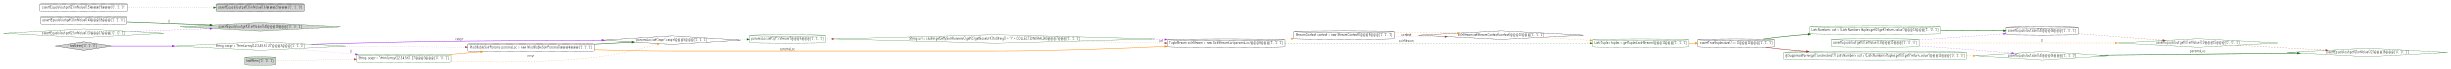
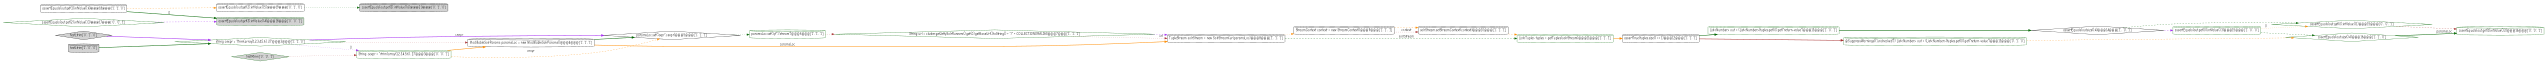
edge "assertEquals(out.get(1).intValue(),4)@@@18@@@['1', '1', '0']" -> "assertEquals(out.get(2).intValue(),5)@@@19@@@['0', '1', '0']": added
node "assertEquals(out.get(3).intValue(),4)@@@18@@@['0', '0', '1']": shape diamond -> cylinder
node "assertEquals(out.size(),4)@@@14@@@['1', '0', '1']": shape cylinder -> diamond
node "solrStream.setStreamContext(context)@@@10@@@['1', '1', '1']": shape diamond -> cylinder
edge "assertEquals(out.get(0).intValue(),3)@@@15@@@['1', '0', '0']" -> "assertEquals(out.size(),4)@@@14@@@['1', '0', '1']": reversed
edge "assertEquals(out.size(),4)@@@14@@@['1', '0', '1']" -> "assertEquals(out.get(0).intValue(),1)@@@15@@@['0', '0', '1']": color brown -> darkgreen
edge "assertEquals(out.get(0).intValue(),3)@@@15@@@['1', '0', '0']" -> "assertEquals(out.get(0).intValue(),1)@@@15@@@['0', '0', '1']": style dashed -> dotted
node "testLtrim['1', '0', '0']": added
edge "assertEquals(out.get(0).intValue(),3)@@@15@@@['1', '0', '0']" -> "assertEquals(out.size(),4)@@@16@@@['1', '1', '0']": color purple -> darkgreen
node "assertEquals(out.get(1).intValue(),2)@@@16@@@['0', '0', '1']": shape diamond -> cylinder
node "testRtrim['0', '0', '1']": shape cylinder -> diamond
